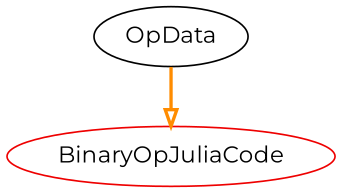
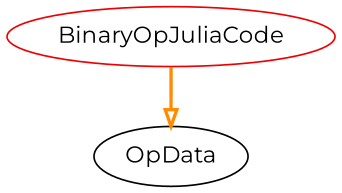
edge "OpData" -> "BinaryOpJuliaCode": reversed
